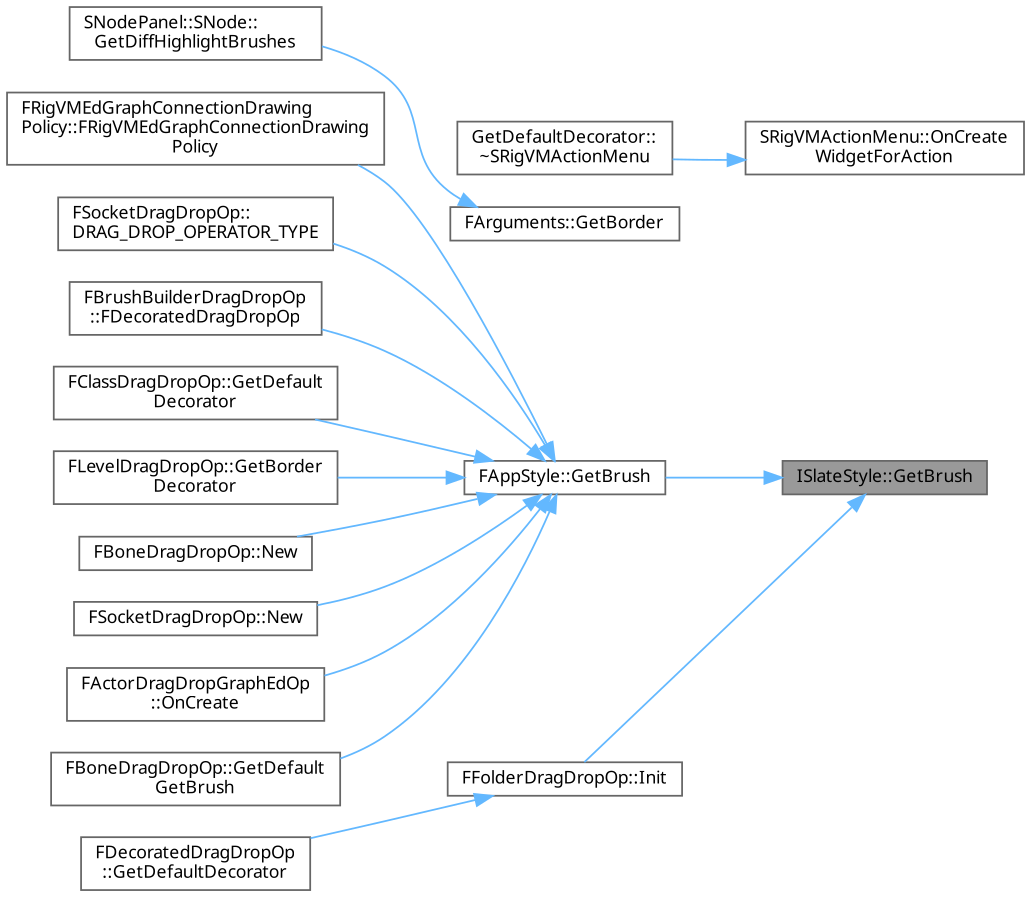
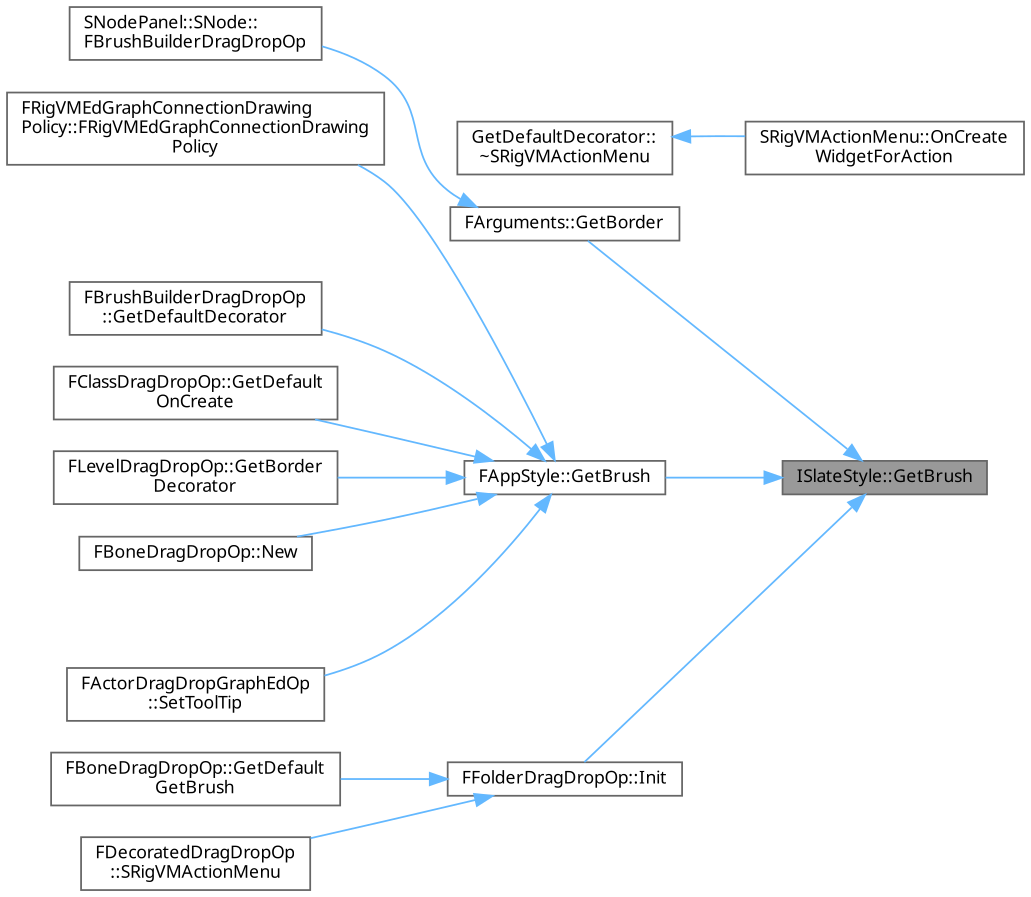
node "SNodePanel::SNode:: GetDiffHighlightBrushes": label "SNodePanel::SNode:: GetDiffHighlightBrushes" -> "SNodePanel::SNode:: FBrushBuilderDragDropOp"
edge "GetDefaultDecorator:: ~SRigVMActionMenu" -> "SRigVMActionMenu::OnCreate WidgetForAction": reversed
node "FSocketDragDropOp:: DRAG_DROP_OPERATOR_TYPE": removed
node "FBrushBuilderDragDropOp ::FDecoratedDragDropOp": label "FBrushBuilderDragDropOp ::FDecoratedDragDropOp" -> "FBrushBuilderDragDropOp ::GetDefaultDecorator"
edge "FArguments::GetBorder" -> "ISlateStyle::GetBrush": added
node "FClassDragDropOp::GetDefault Decorator": label "FClassDragDropOp::GetDefault Decorator" -> "FClassDragDropOp::GetDefault OnCreate"
node "FSocketDragDropOp::New": removed
edge "FBoneDragDropOp::GetDefault GetBrush" -> "FAppStyle::GetBrush": now "FBoneDragDropOp::GetDefault GetBrush" -> "FFolderDragDropOp::Init"
node "FActorDragDropGraphEdOp ::OnCreate": label "FActorDragDropGraphEdOp ::OnCreate" -> "FActorDragDropGraphEdOp ::SetToolTip"
node "FDecoratedDragDropOp ::GetDefaultDecorator": label "FDecoratedDragDropOp ::GetDefaultDecorator" -> "FDecoratedDragDropOp ::SRigVMActionMenu"
